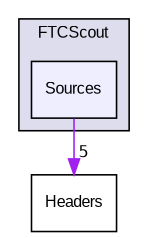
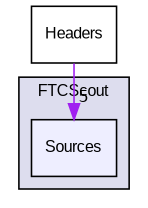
edge "Sources" -> "Headers": reversed
